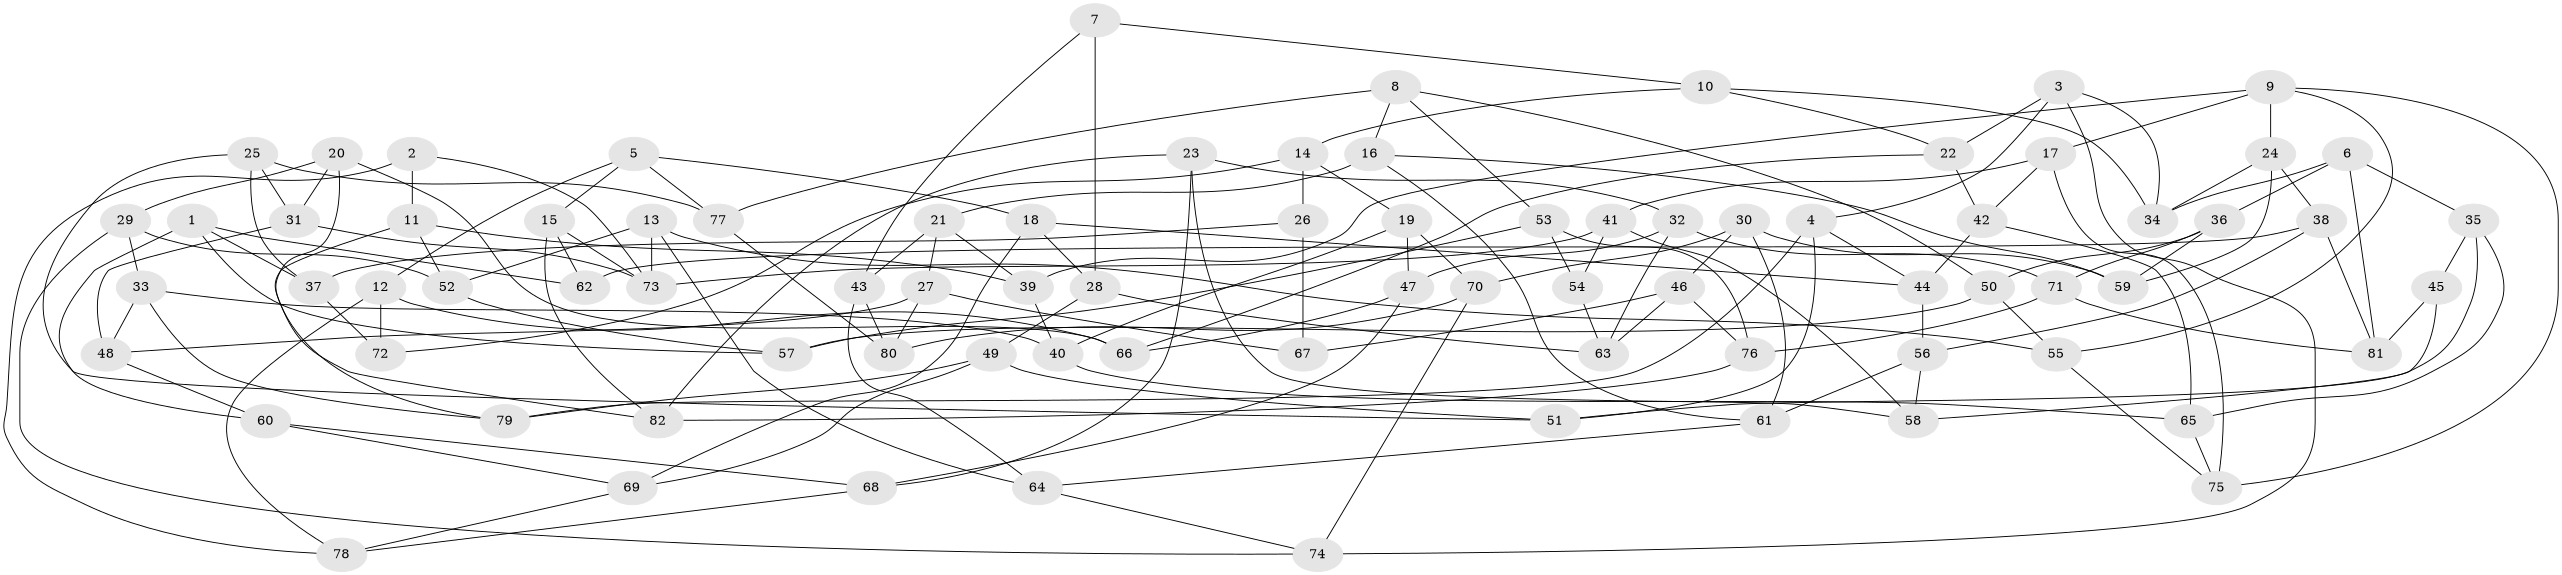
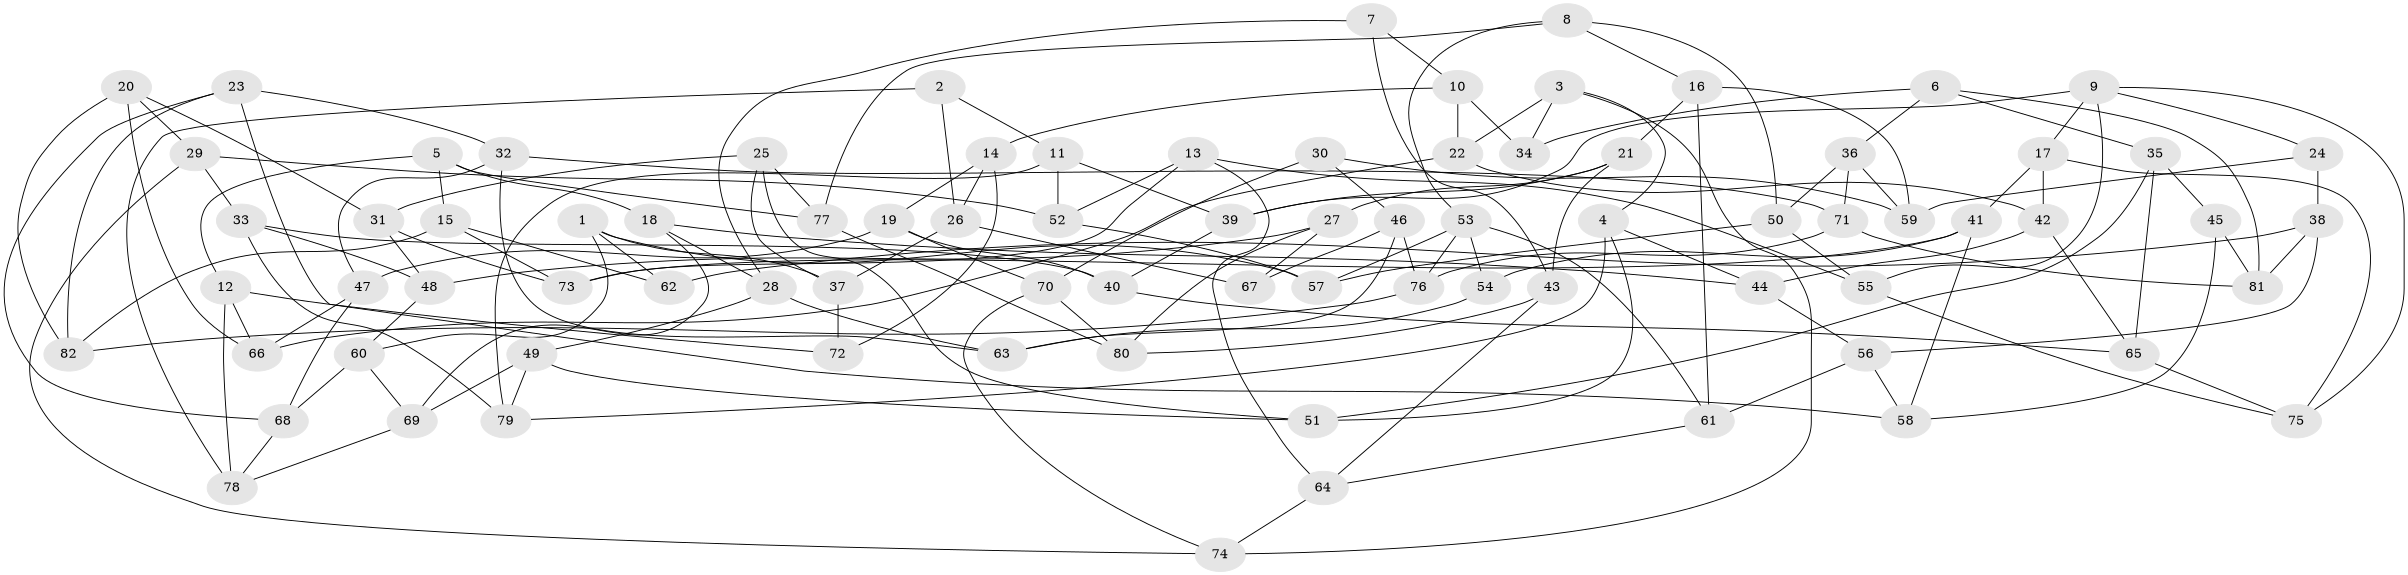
edge "24" -- "34": removed
edge "2" -- "73": now "2" -- "26"
edge "30" -- "61": now "53" -- "61"
